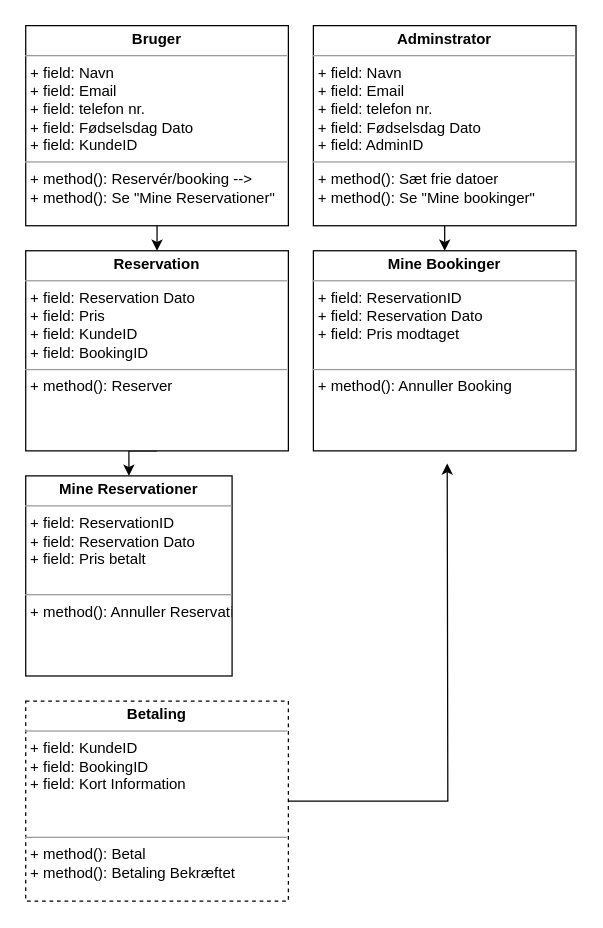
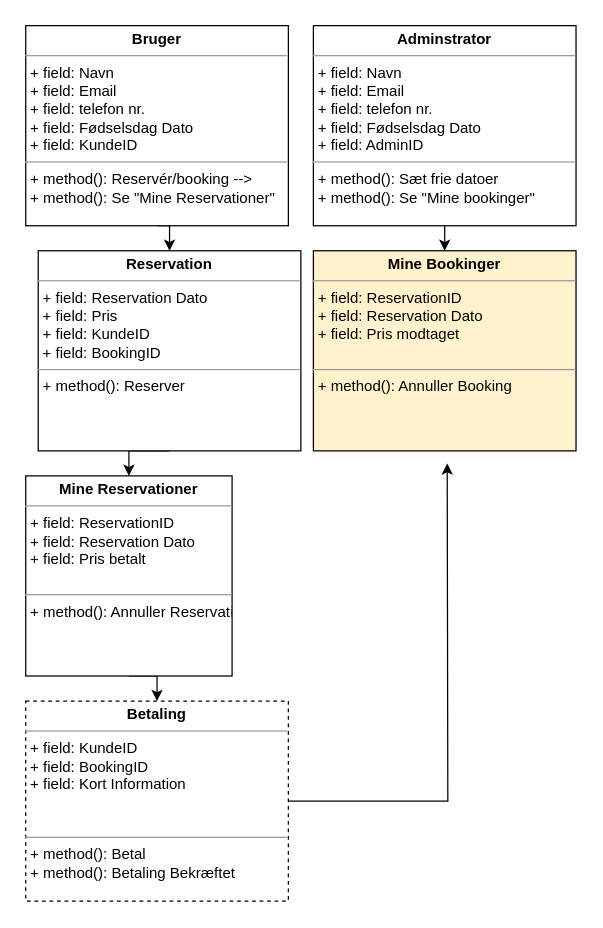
node "Reservation + field: Reservation Dato + field: Pris + field: KundeID + field: BookingID + method(): Reserver": moved (157, 351) -> (169, 351)
node "Mine Bookinger + field: ReservationID + field: Reservation Dato + field: Pris modtaget + method(): Annuller Booking": fillcolor #ffffff -> #fff2cc
edge "Mine Reservationer + field: ReservationID + field: Reservation Dato + field: Pris betalt + method(): Annuller Reservation" -> "Betaling + field: KundeID + field: BookingID + field: Kort Information + method(): Betal + method(): Betaling Bekræftet": added
